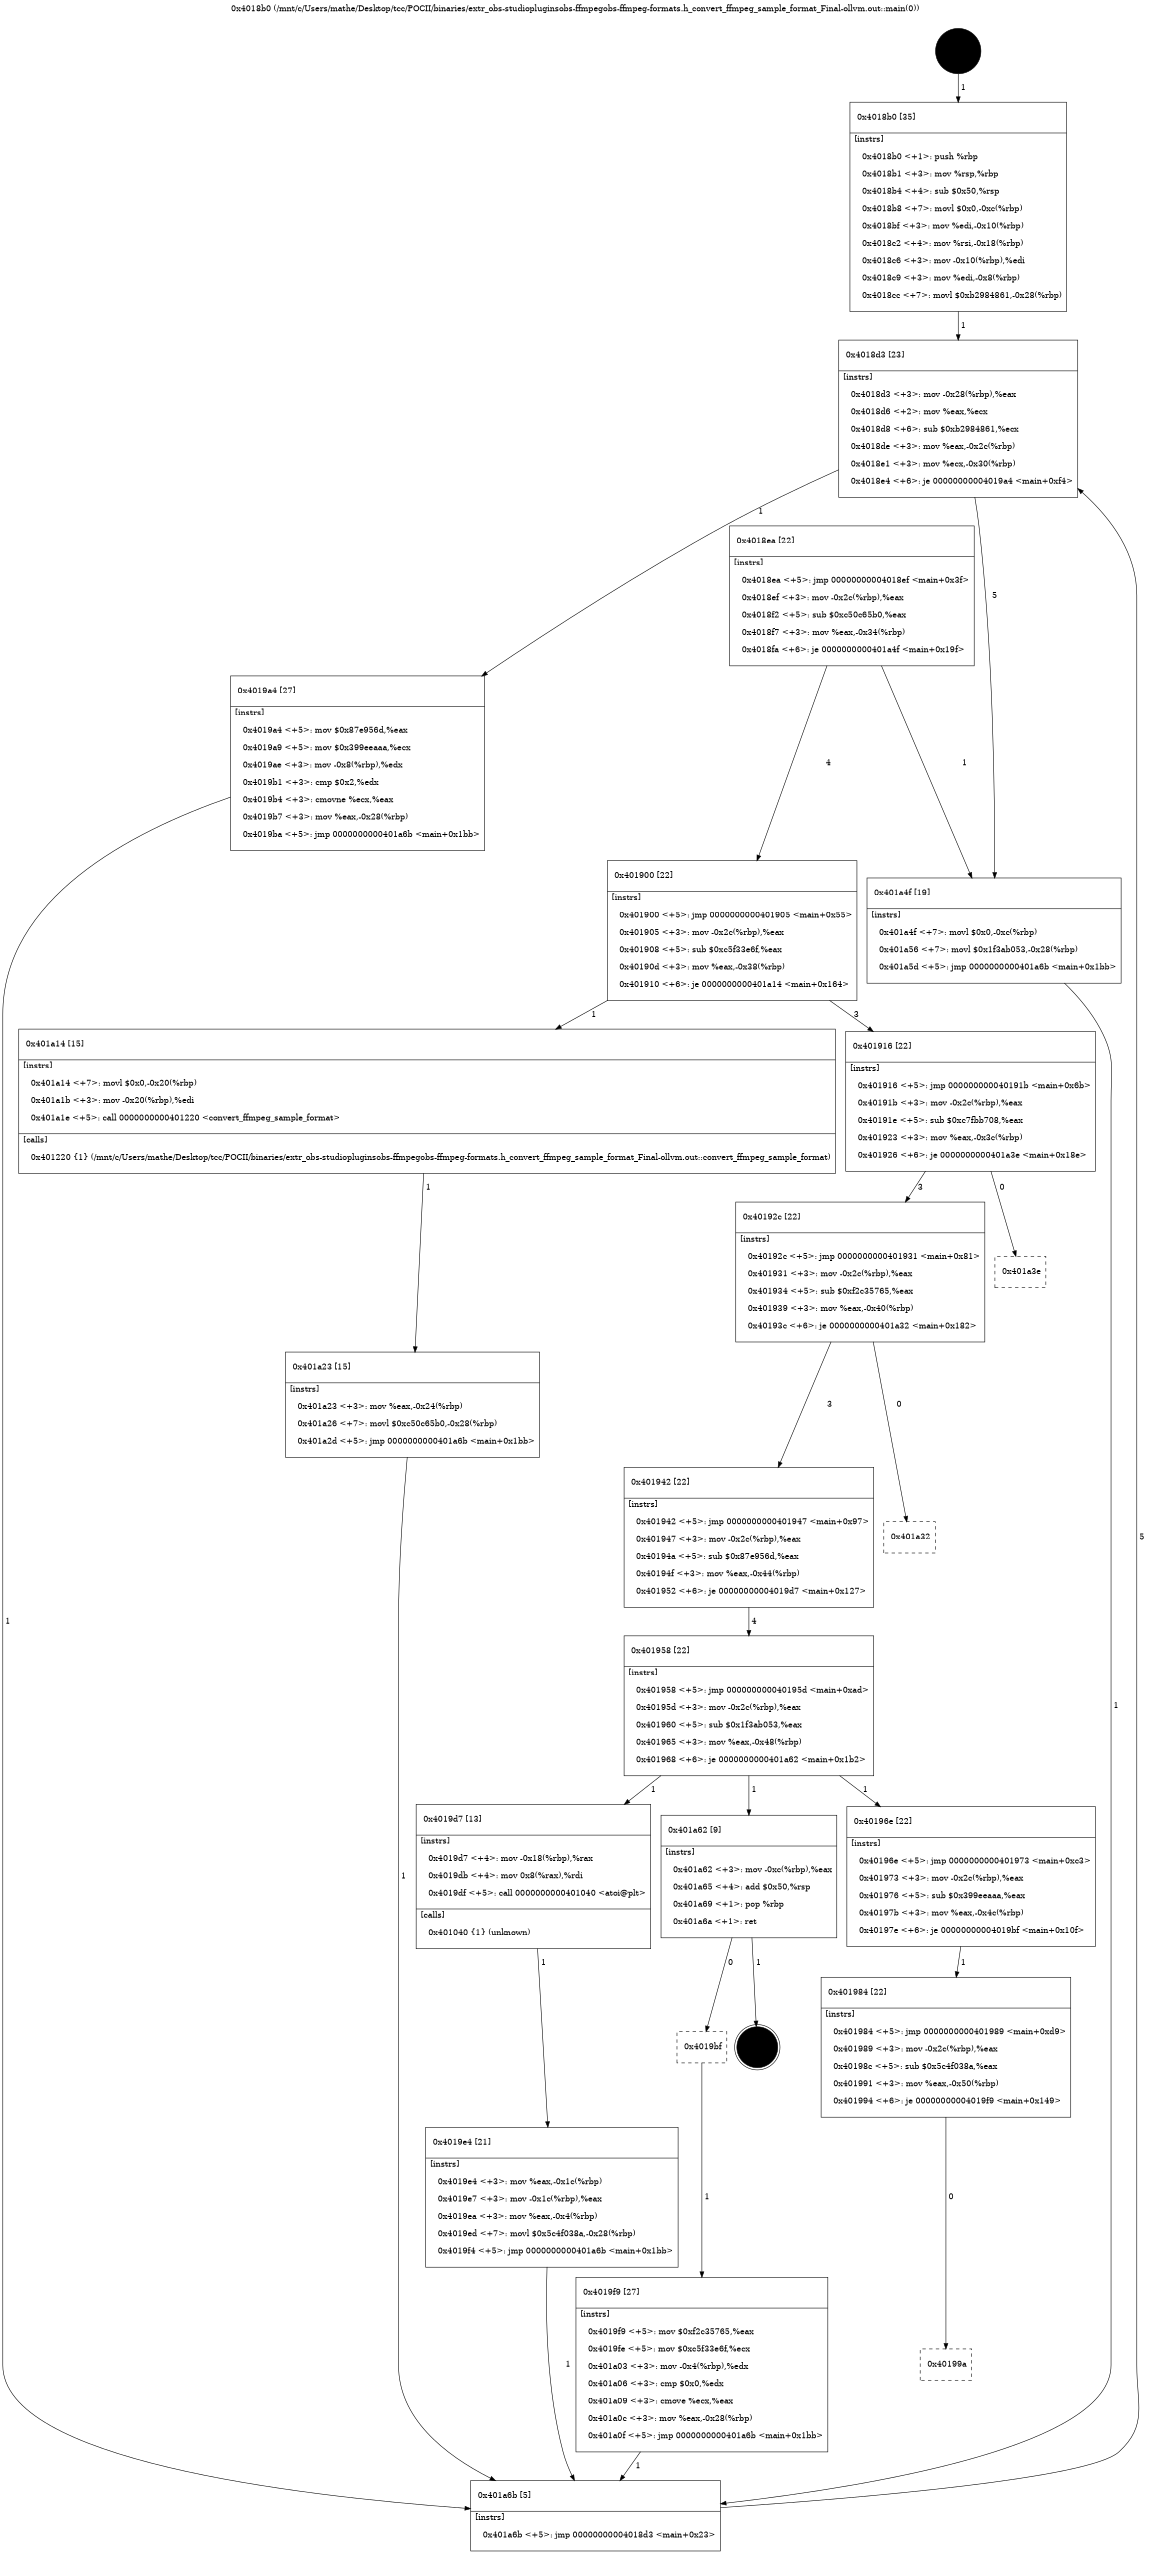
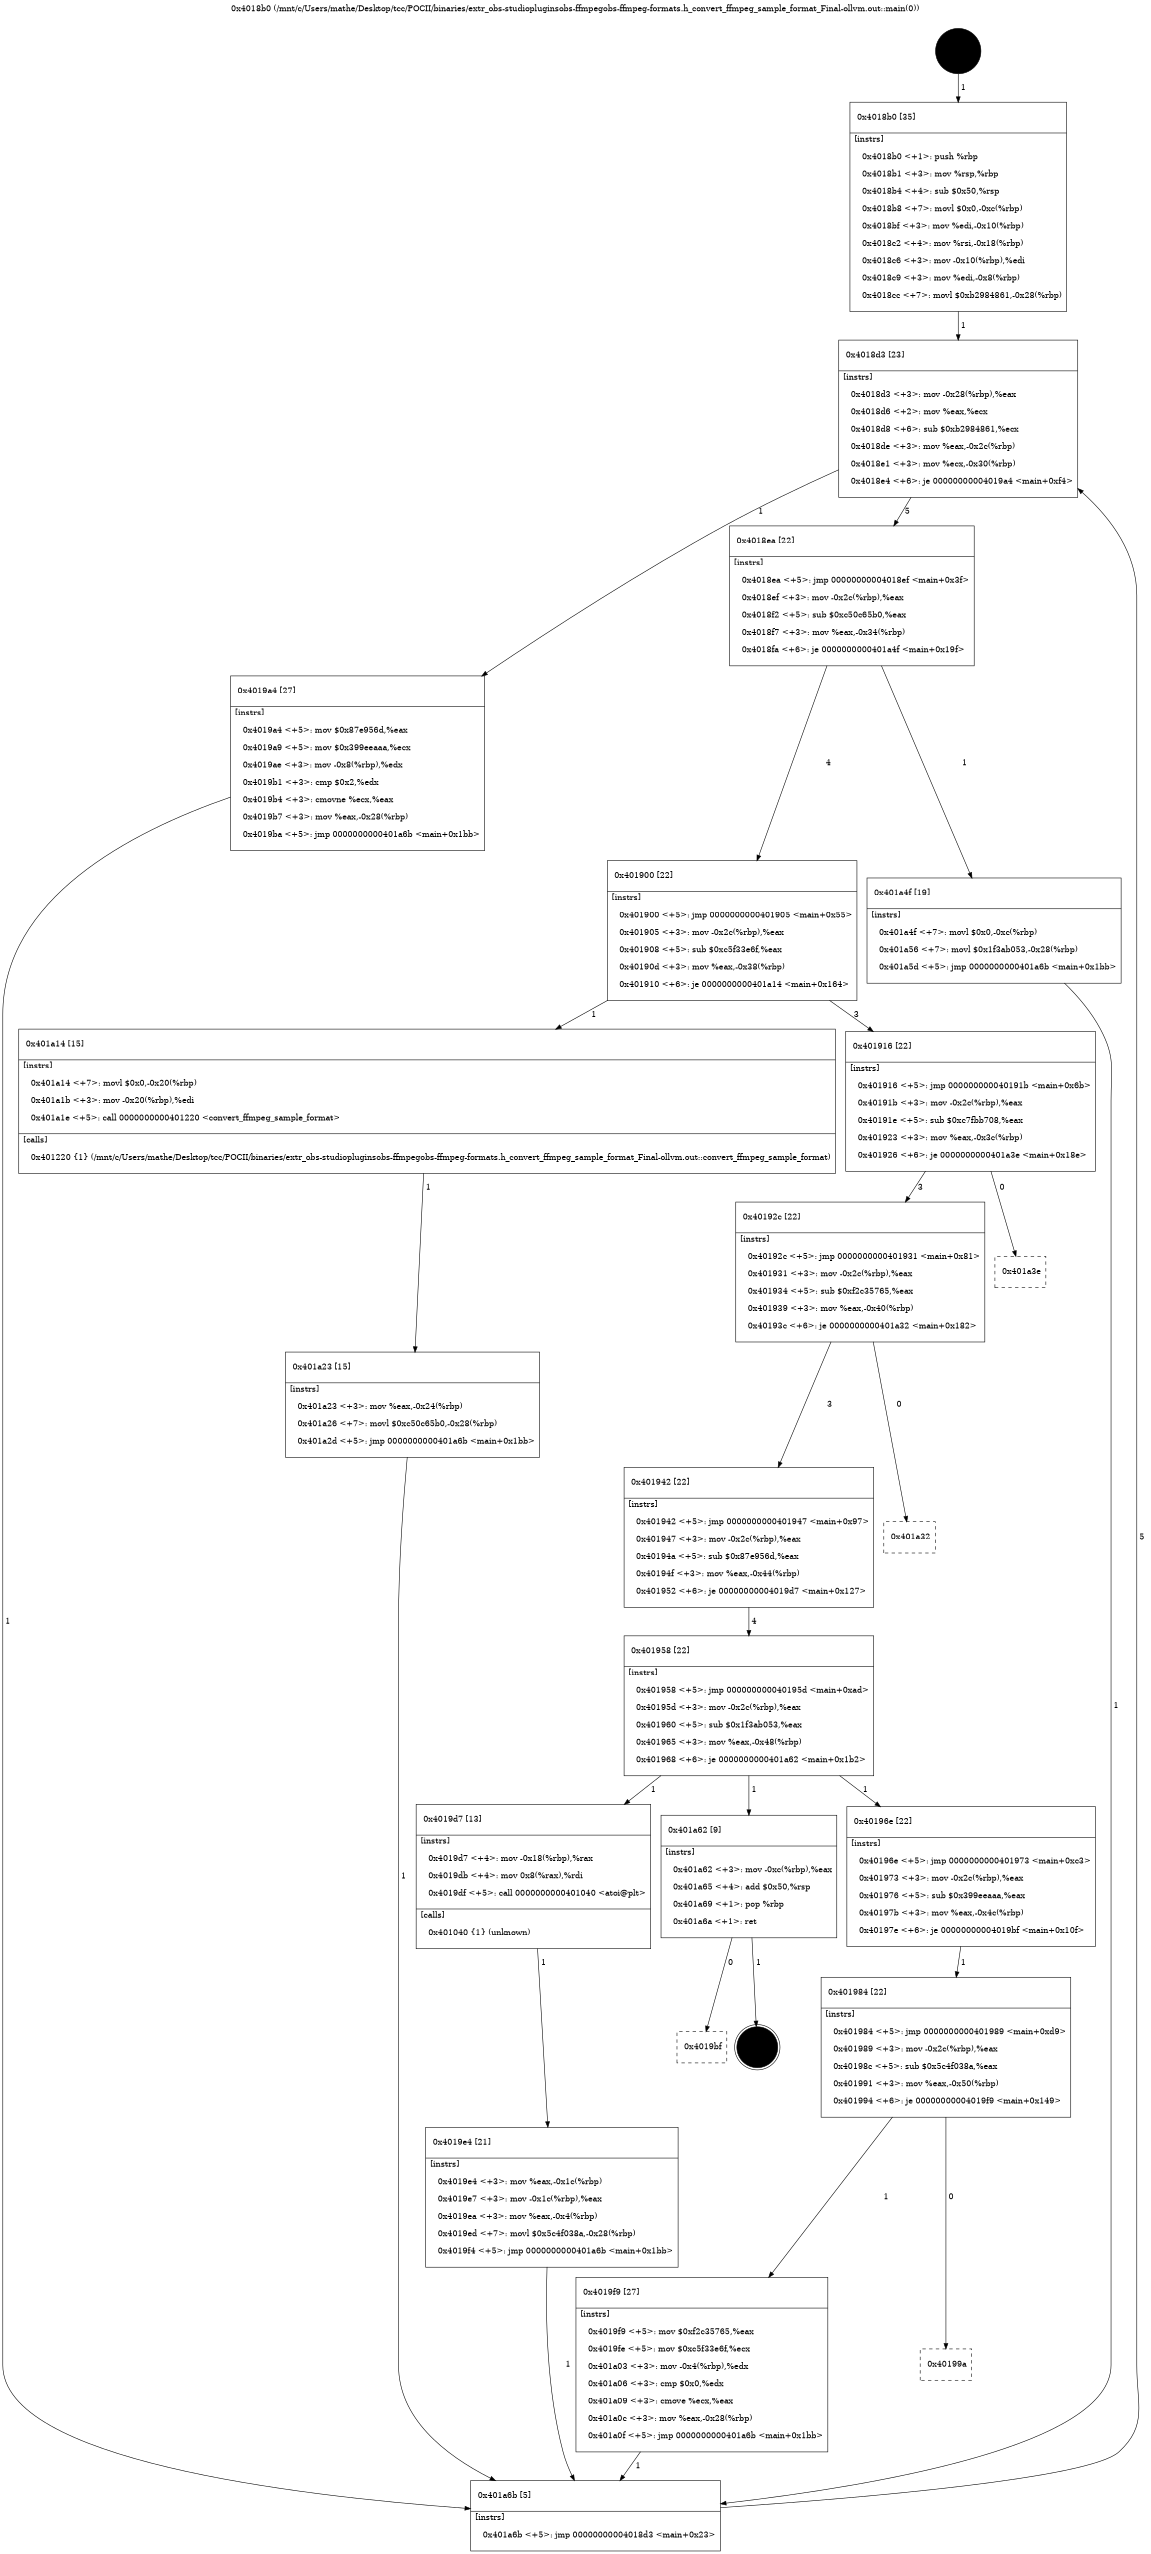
edge "0x4018d3 [23]" -> "0x401a4f [19]": now "0x4018d3 [23]" -> "0x4018ea [22]"
edge "0x4019bf" -> "0x4019f9 [27]": now "0x401984 [22]" -> "0x4019f9 [27]"
